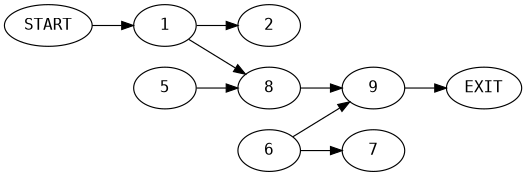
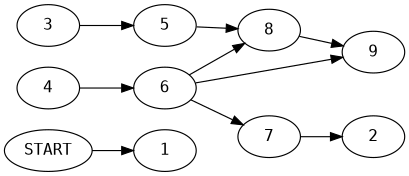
node "3": added
edge "1" -> "2": now "7" -> "2"
edge "1" -> "8": now "6" -> "8"
node "4": added
node "EXIT": removed
